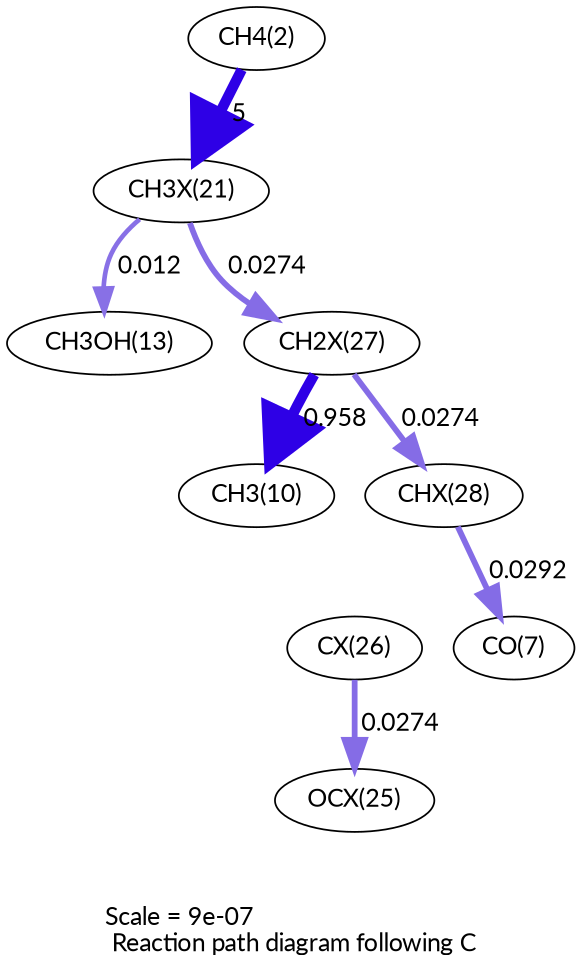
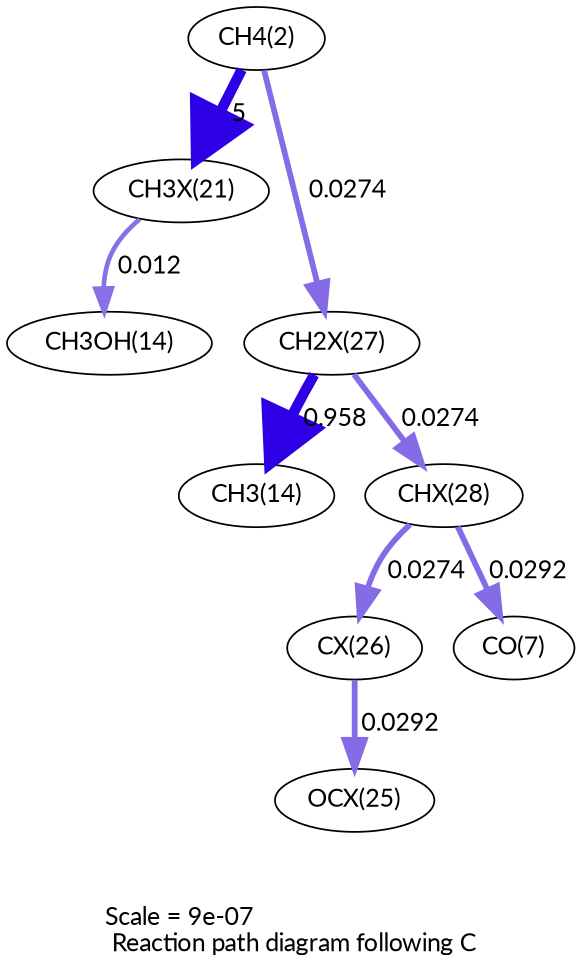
edge "CH3X(21)" -> "CH2X(27)": now "CH4(2)" -> "CH2X(27)"
node "CH3OH(13)": label "CH3OH(13)" -> "CH3OH(14)"
node "CH3(10)": label "CH3(10)" -> "CH3(14)"
edge "CHX(28)" -> "CX(26)": added, label "0.0274"
edge "CX(26)" -> "OCX(25)": label " 0.0274" -> " 0.0292"
